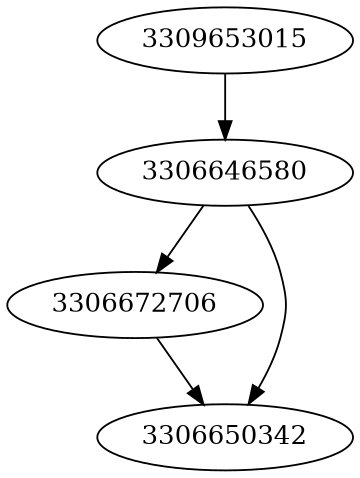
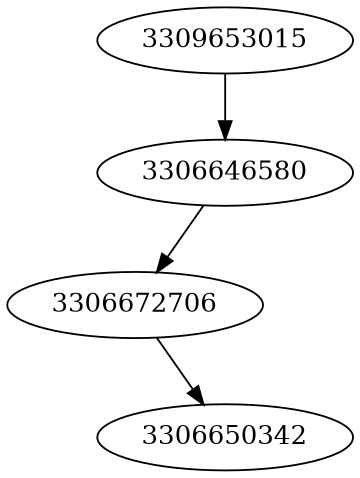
edge "3306646580" -> "3306650342": removed
